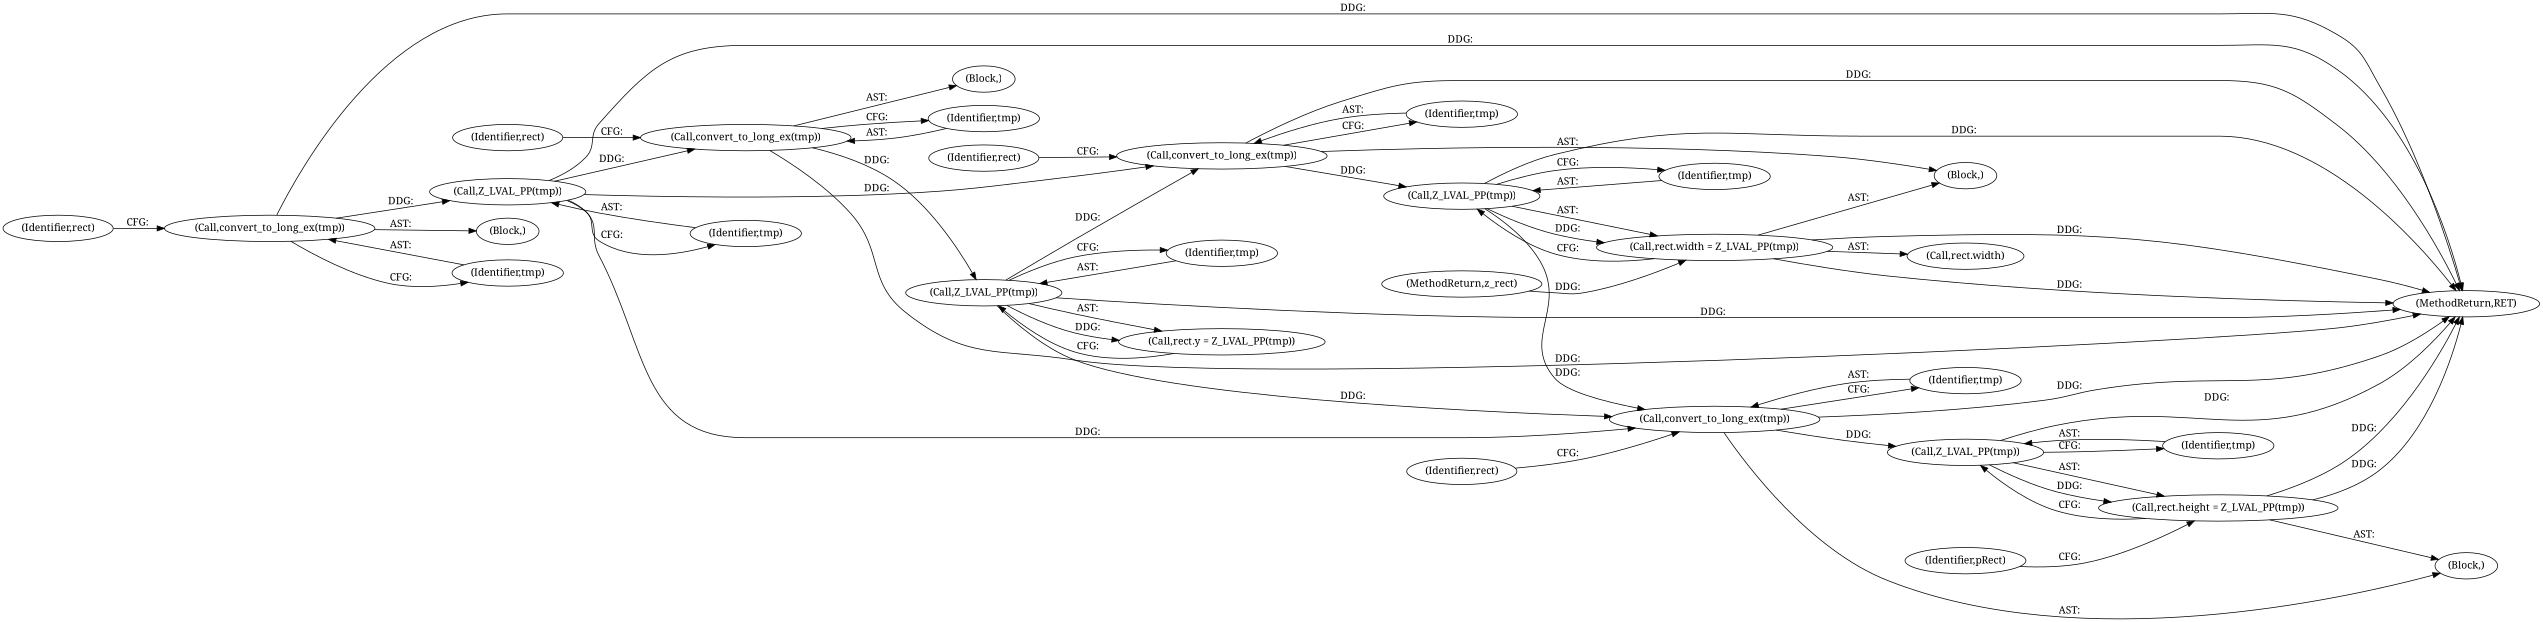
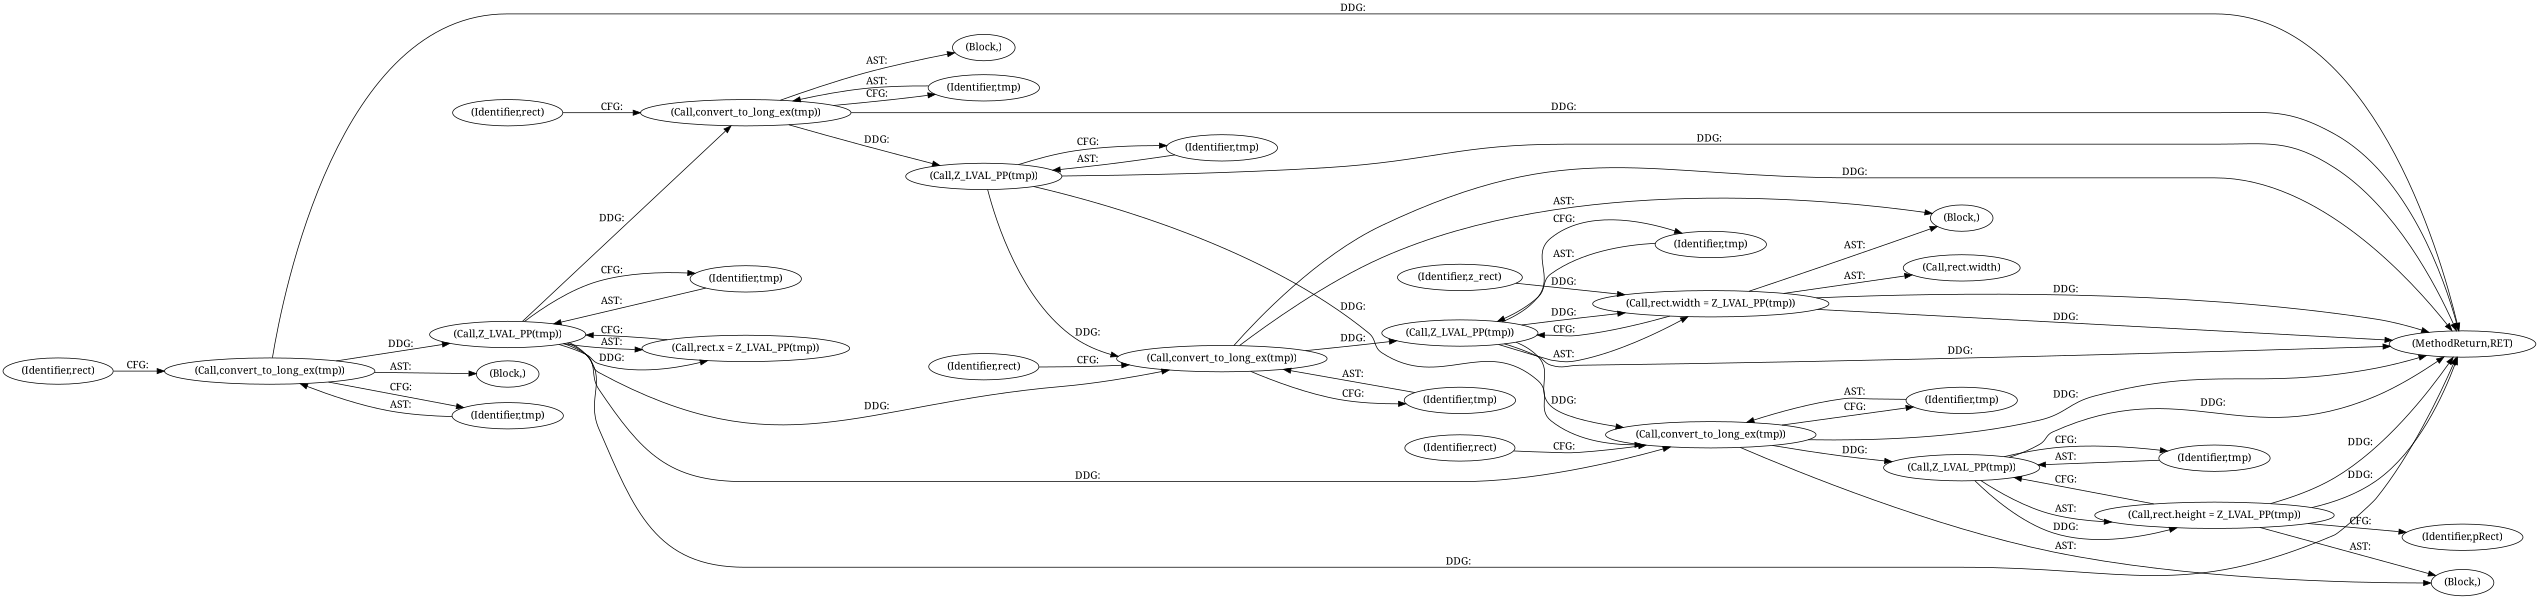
node "(MethodReturn,z_rect)": label "(MethodReturn,z_rect)" -> "(Identifier,z_rect)"
node "(Call,rect.y = Z_LVAL_PP(tmp))": removed
node "(Call,rect.x = Z_LVAL_PP(tmp))": added
edge "(Identifier,pRect)" -> "(Call,rect.height = Z_LVAL_PP(tmp))": reversed
